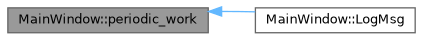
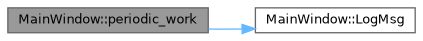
edge "MainWindow::LogMsg" -> "MainWindow::periodic_work": reversed
